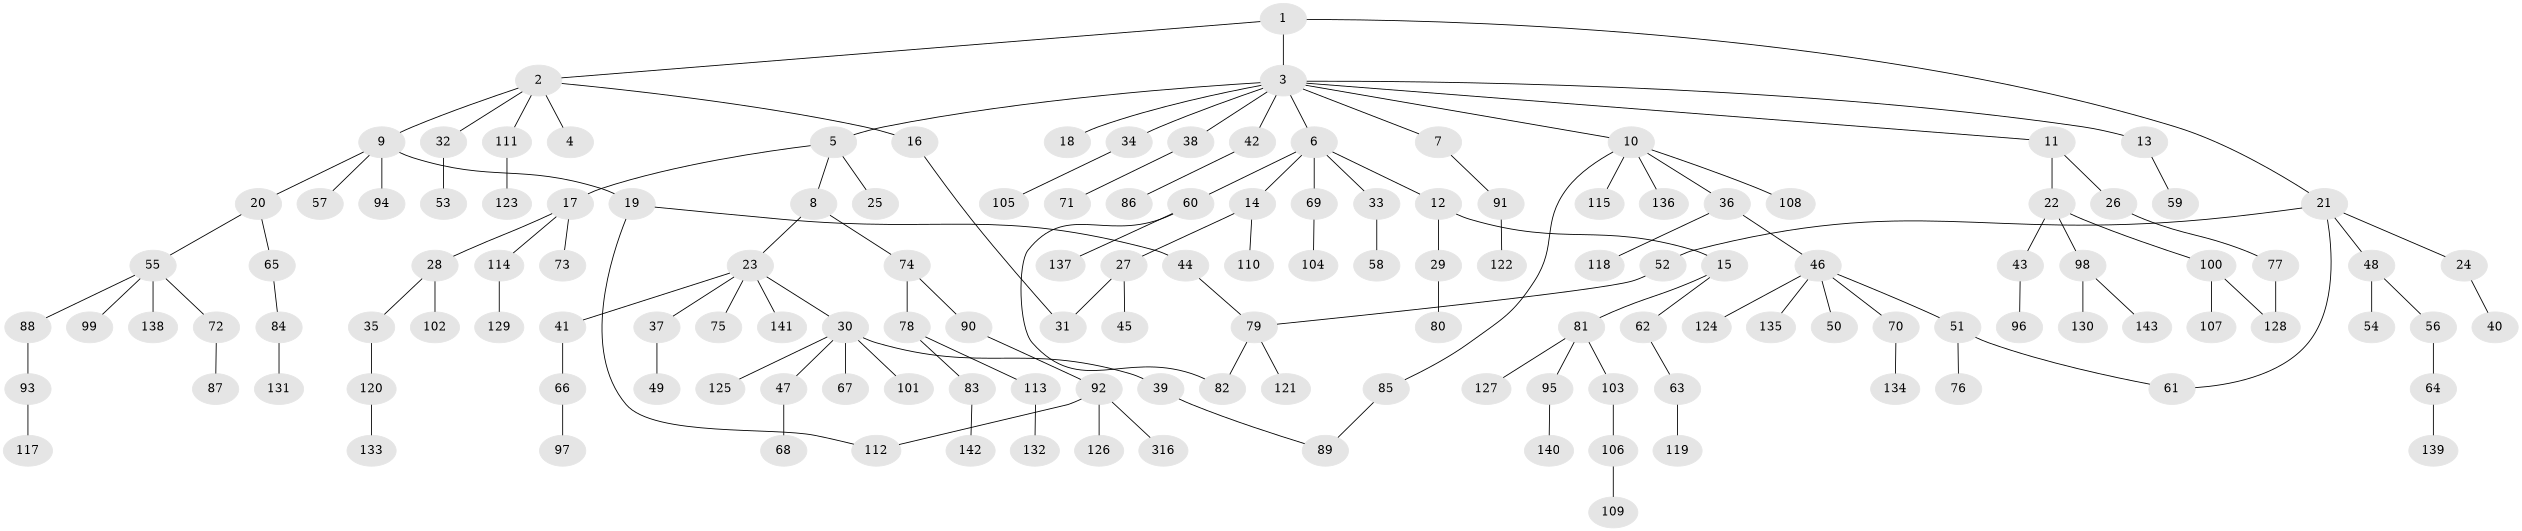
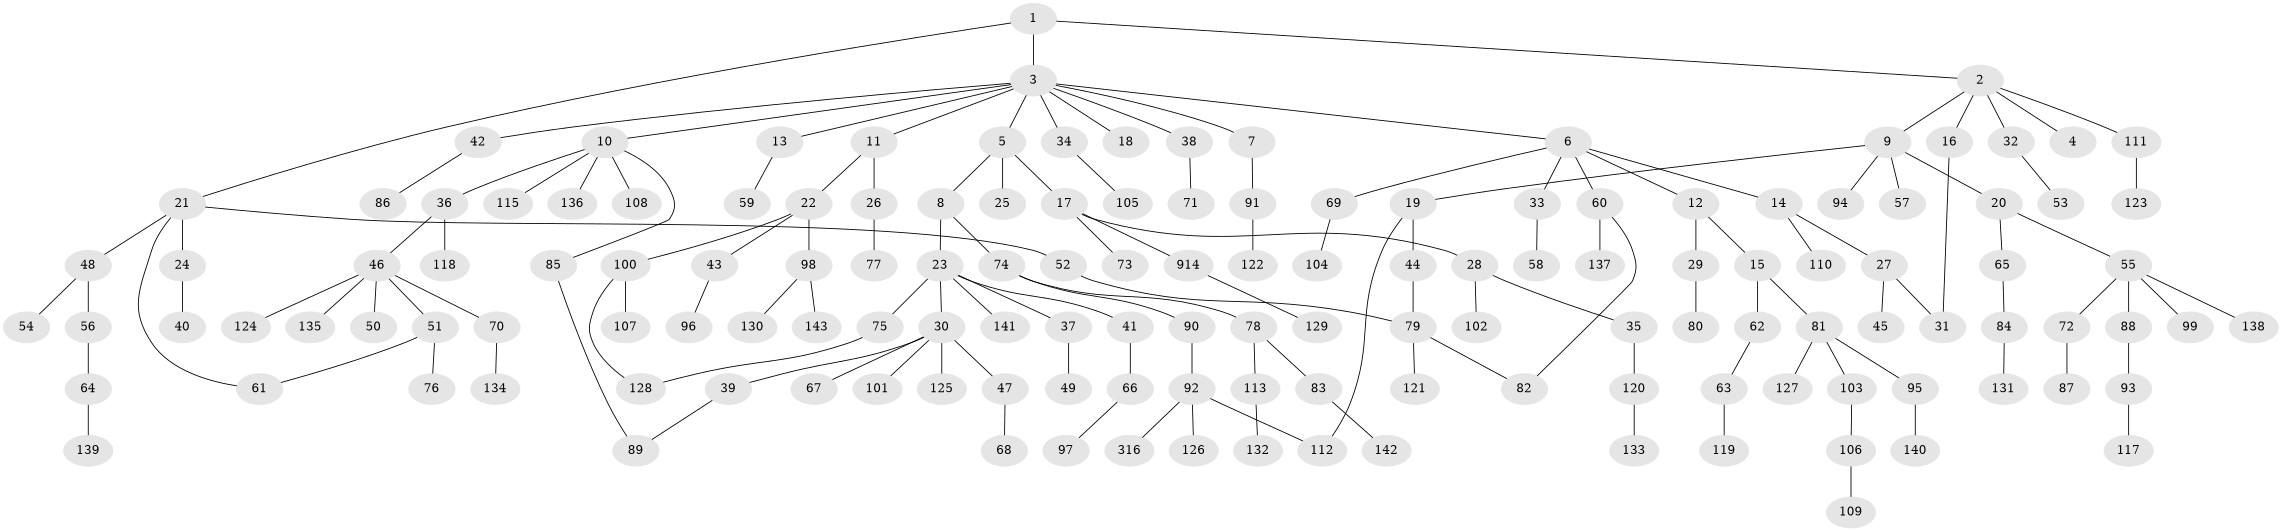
node "114": label "114" -> "914"
edge "77" -- "128": now "75" -- "128"
